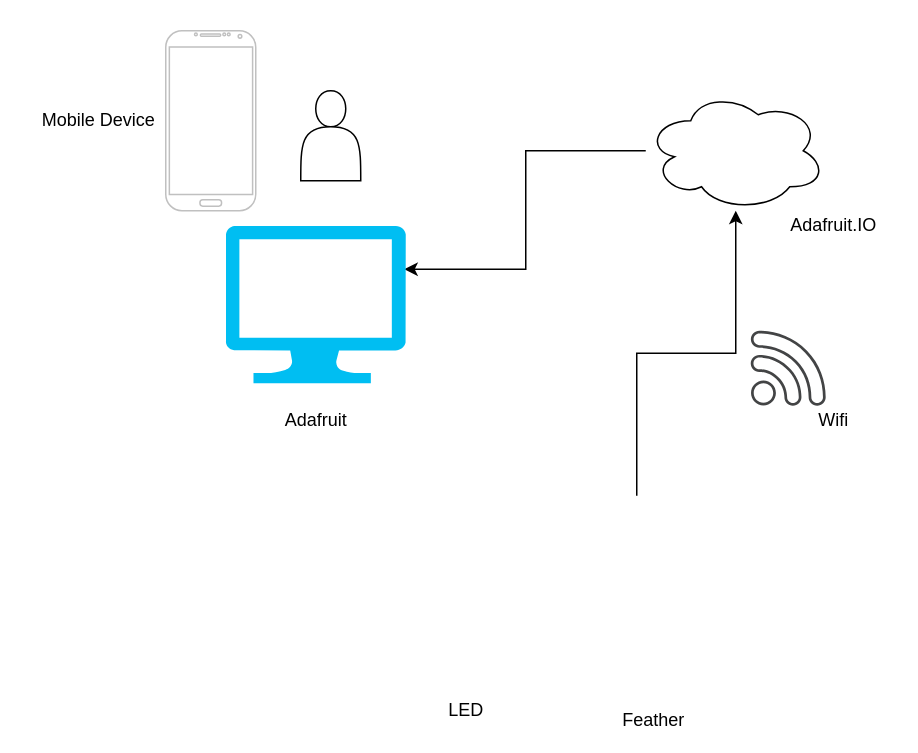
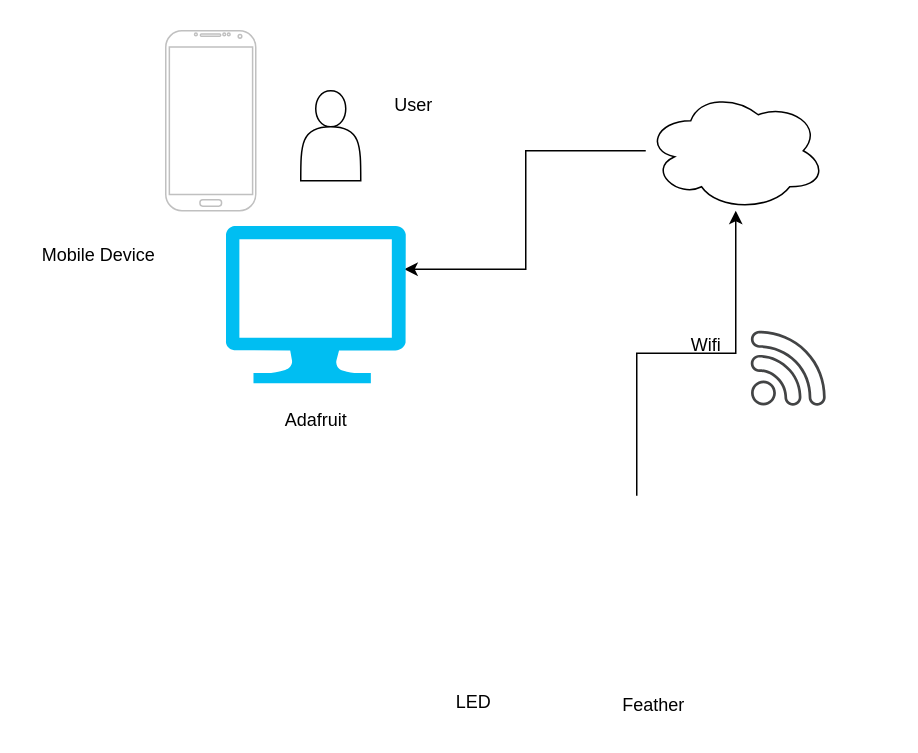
node "User": added
node "Mobile Device": moved (98, 121) -> (98, 256)
node "Adafruit.IO": removed
node "Wifi": moved (833, 421) -> (706, 346)
node "LED": moved (466, 710) -> (473, 703)
node "Feather": moved (653, 721) -> (653, 706)
